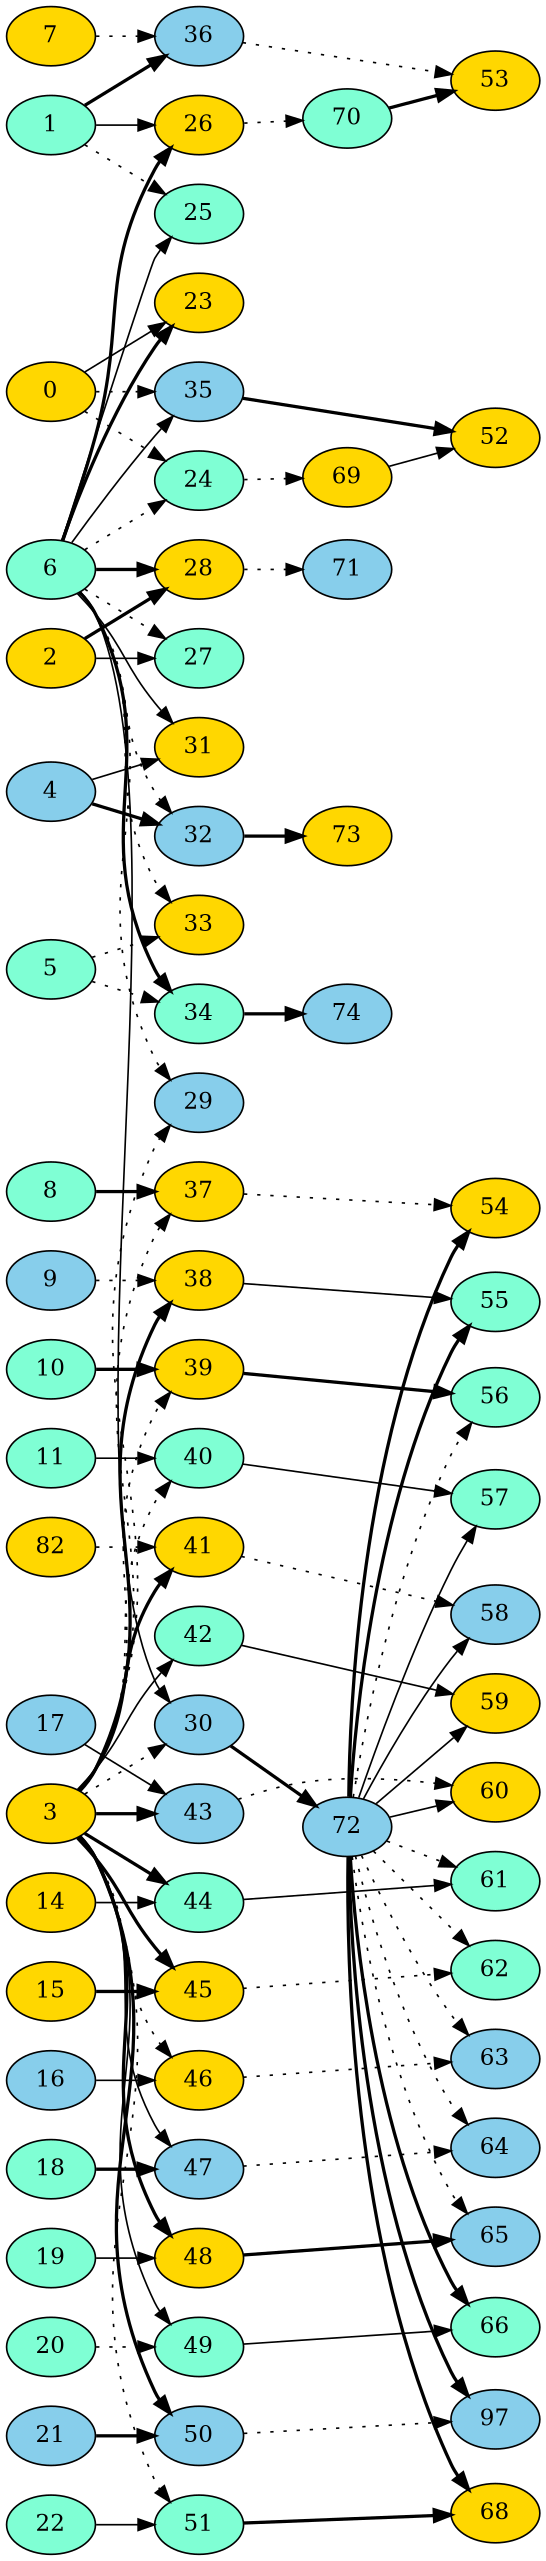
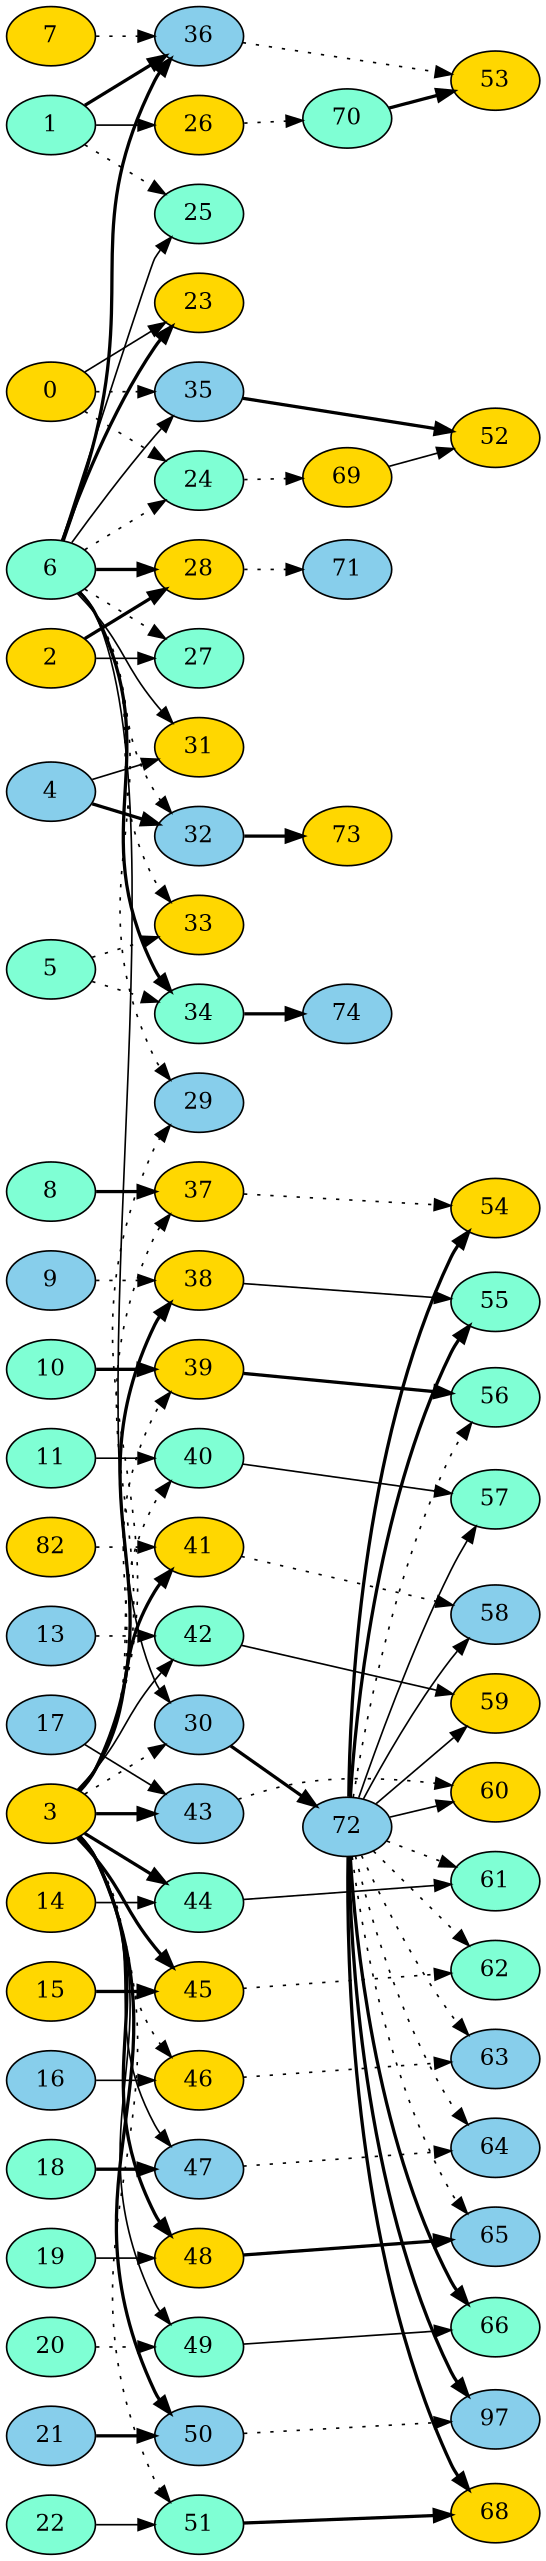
edge "6" -> "26": now "6" -> "36"
node "13": added
